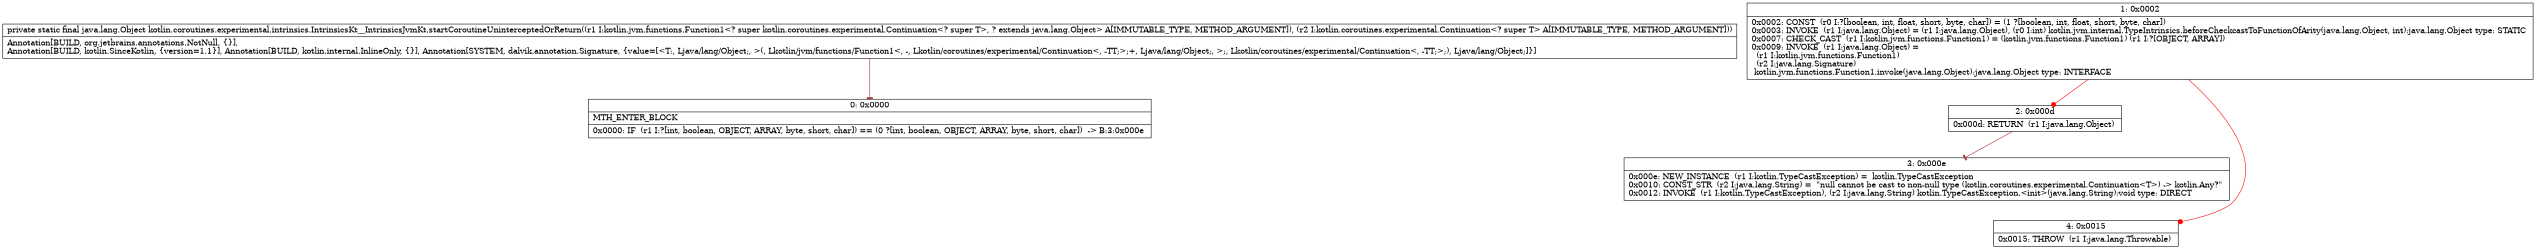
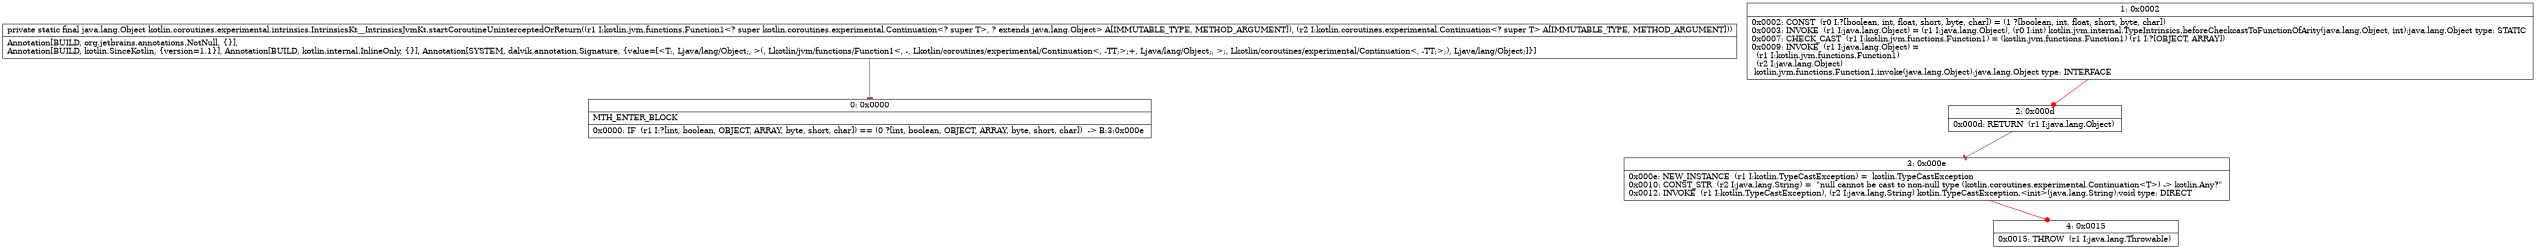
node "1: 0x0002": text "(r2 I:java.lang.Signature)" -> "(r2 I:java.lang.Object)"
edge "1: 0x0002" -> "4: 0x0015": now "3: 0x000e" -> "4: 0x0015"
